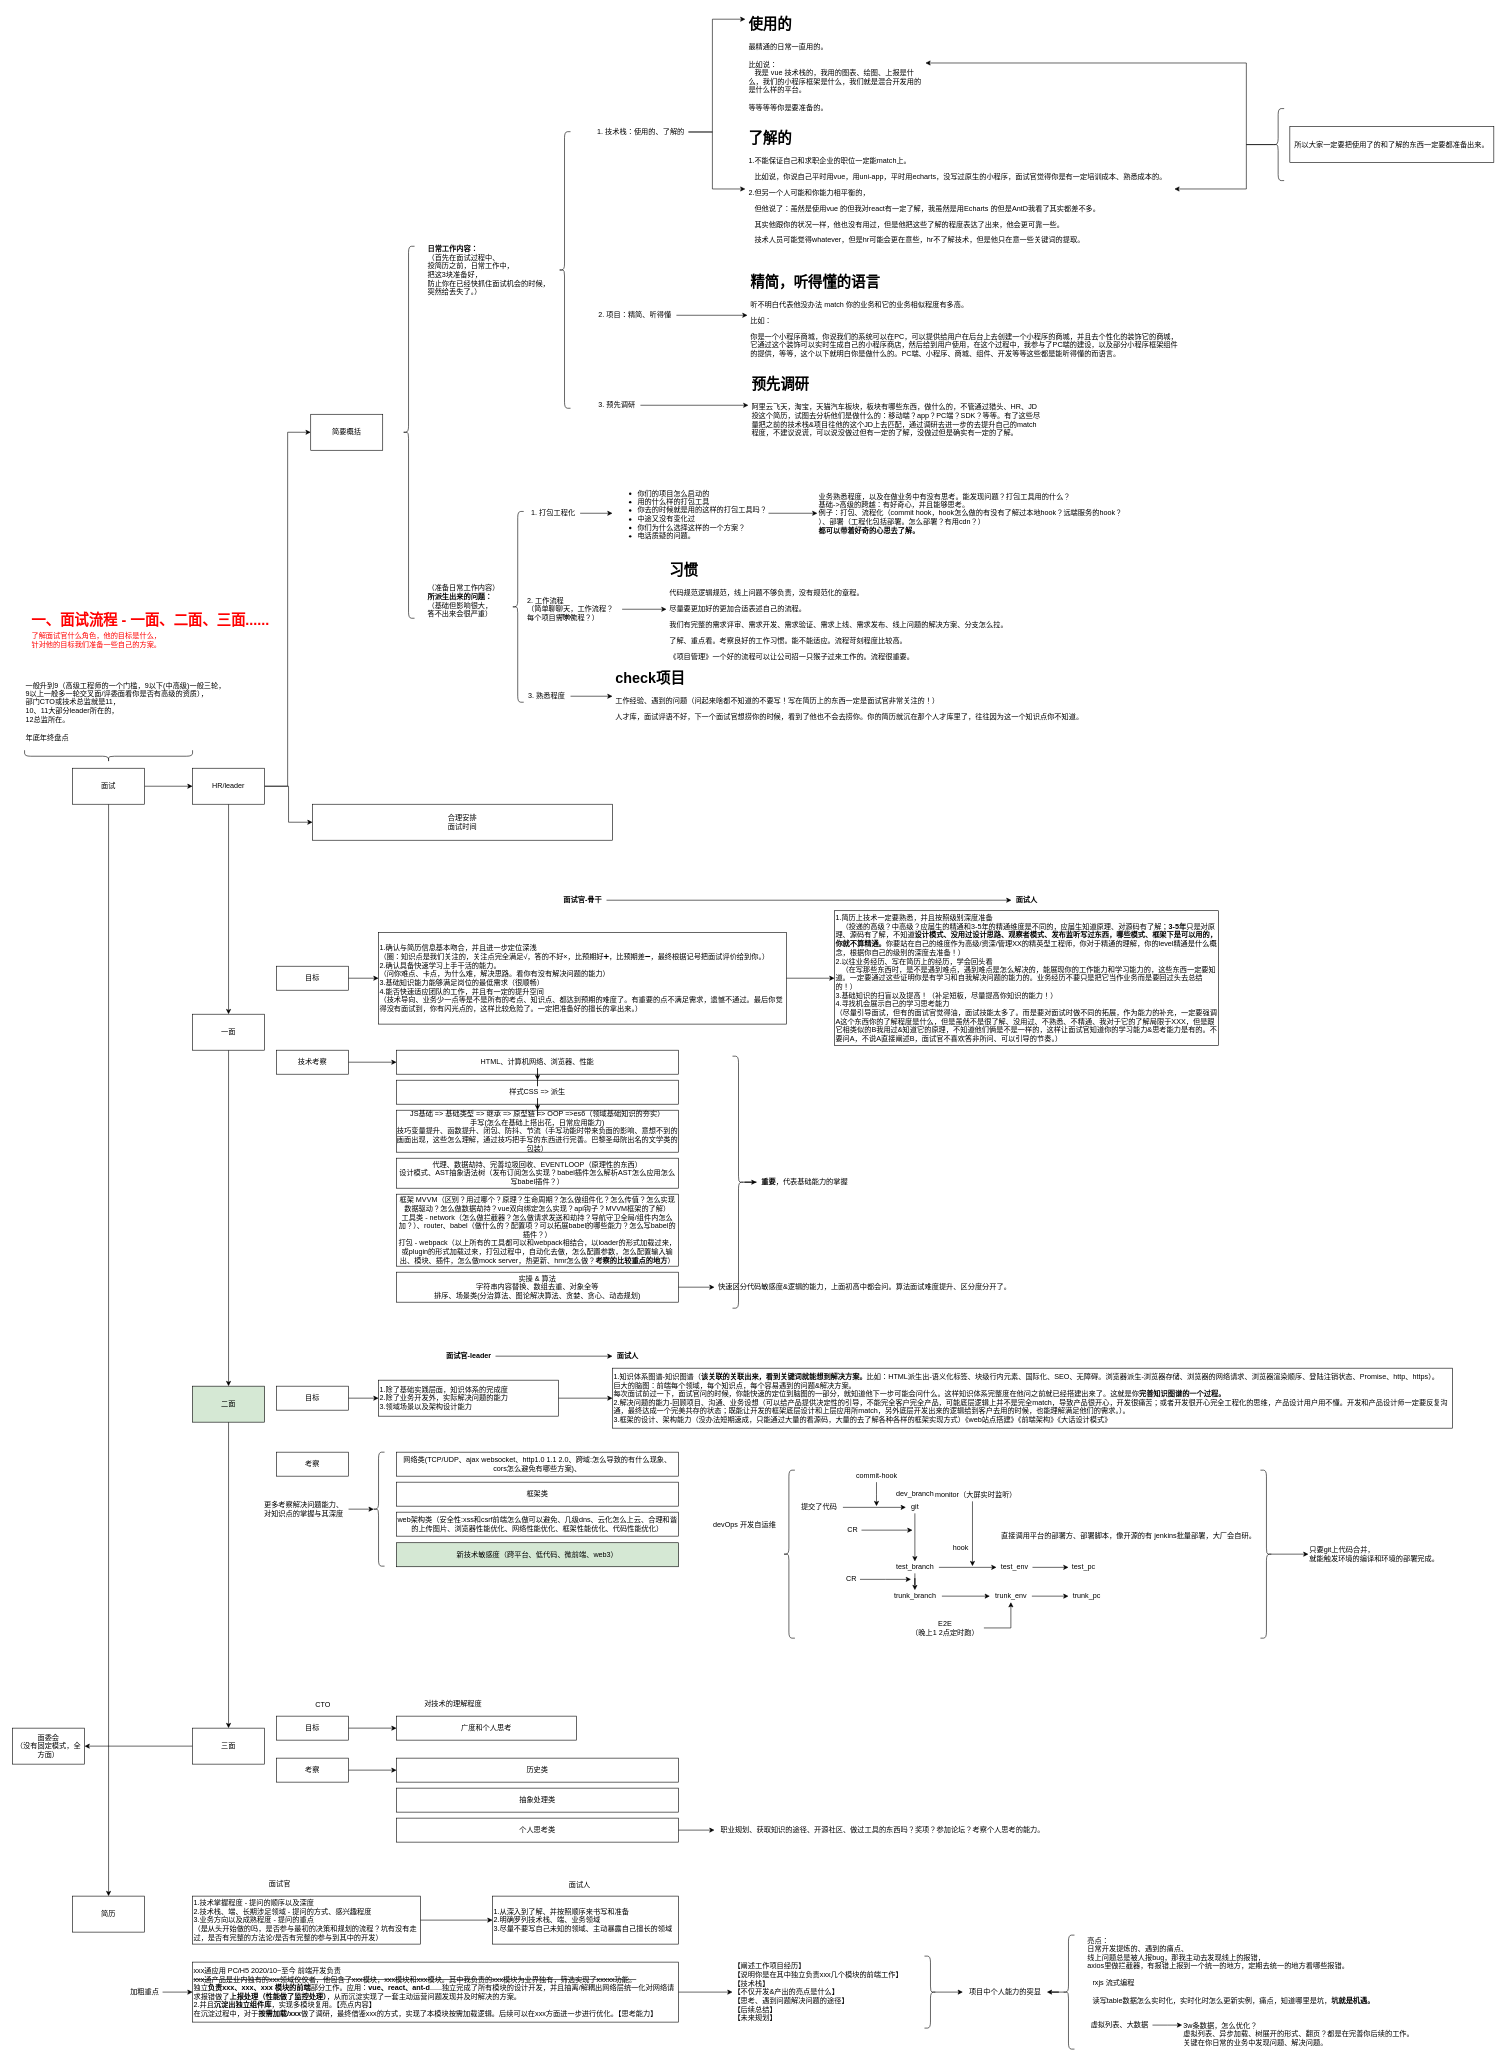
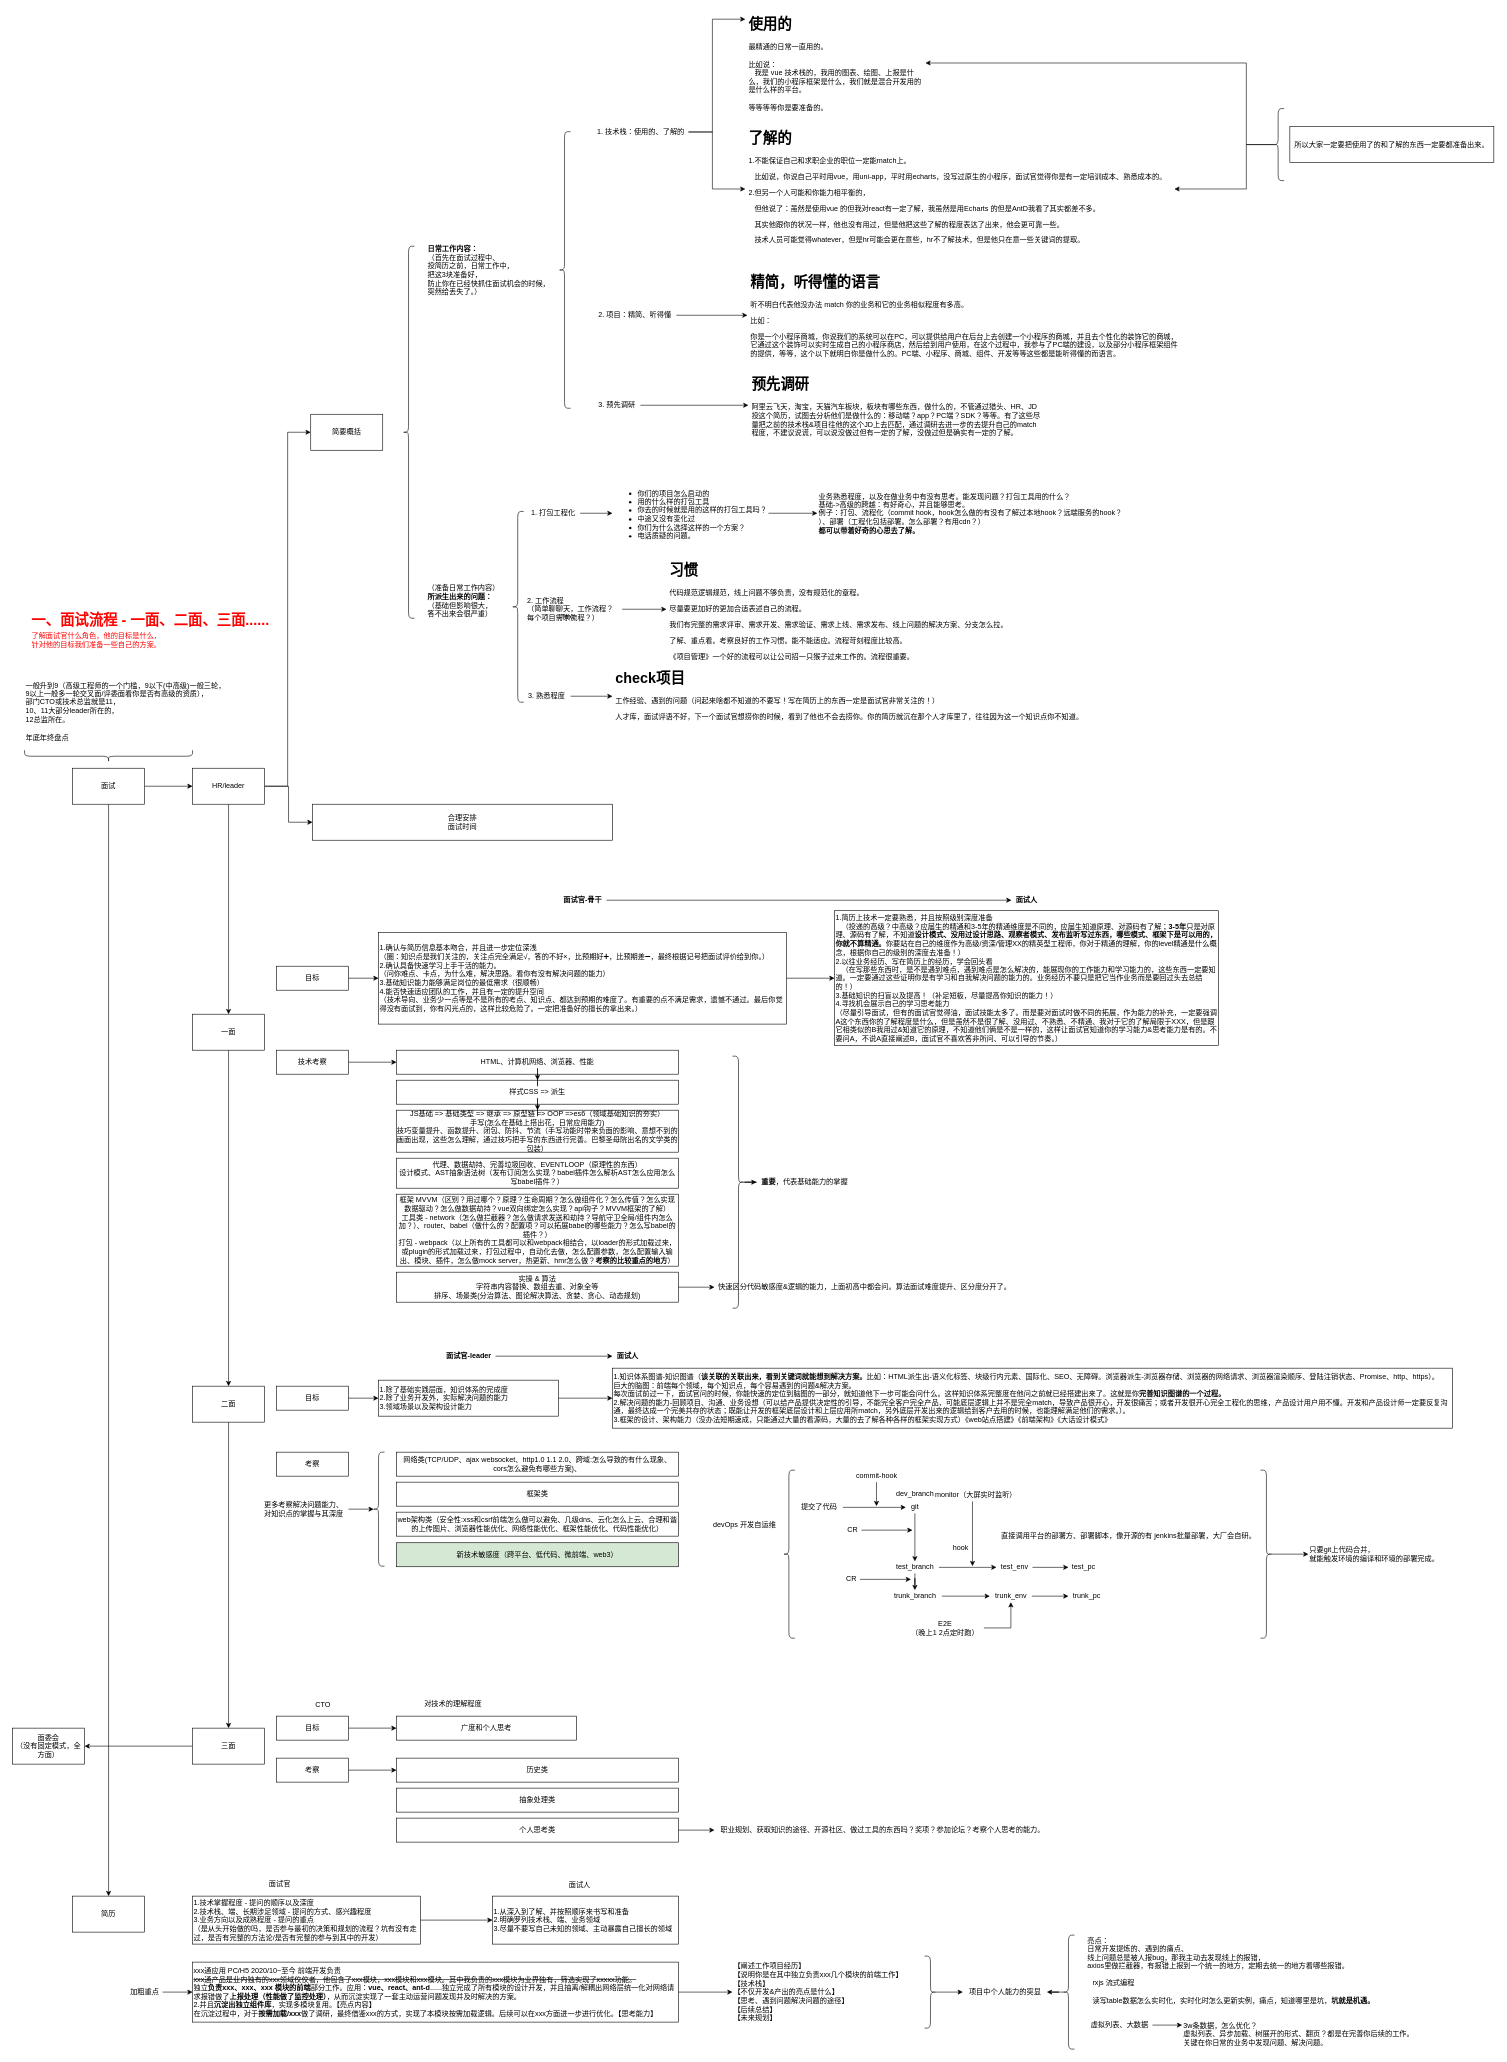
node "二面": fillcolor #d5e8d4 -> #ffffff
